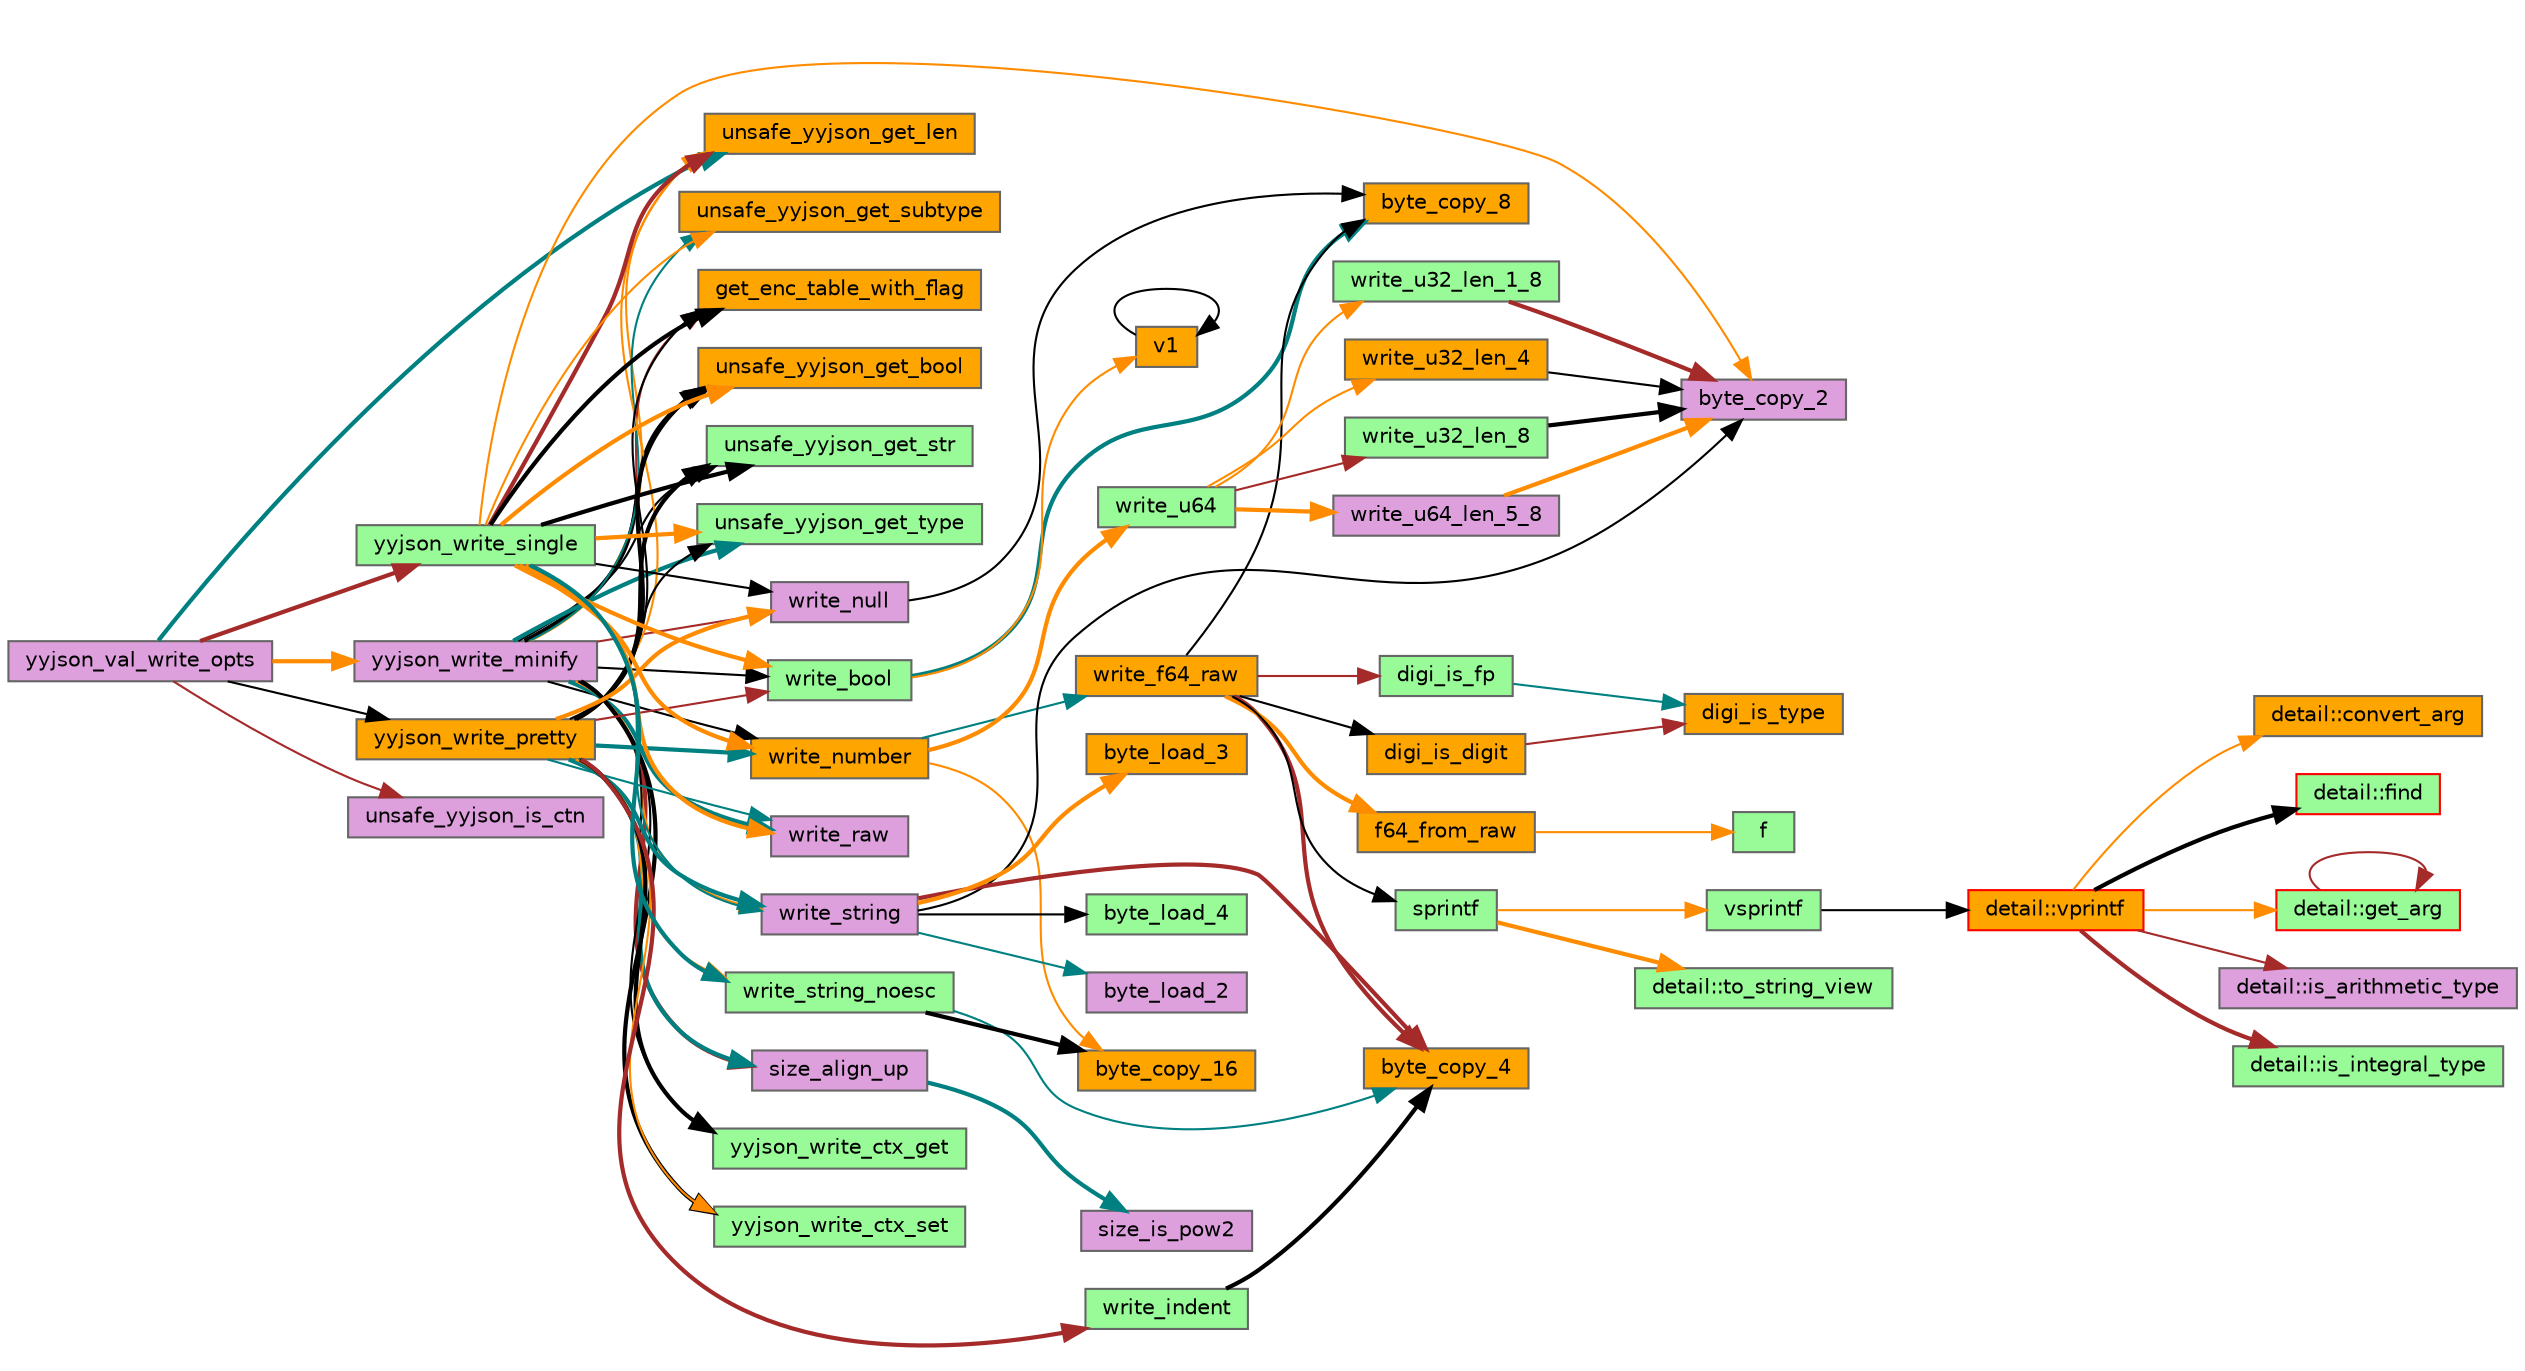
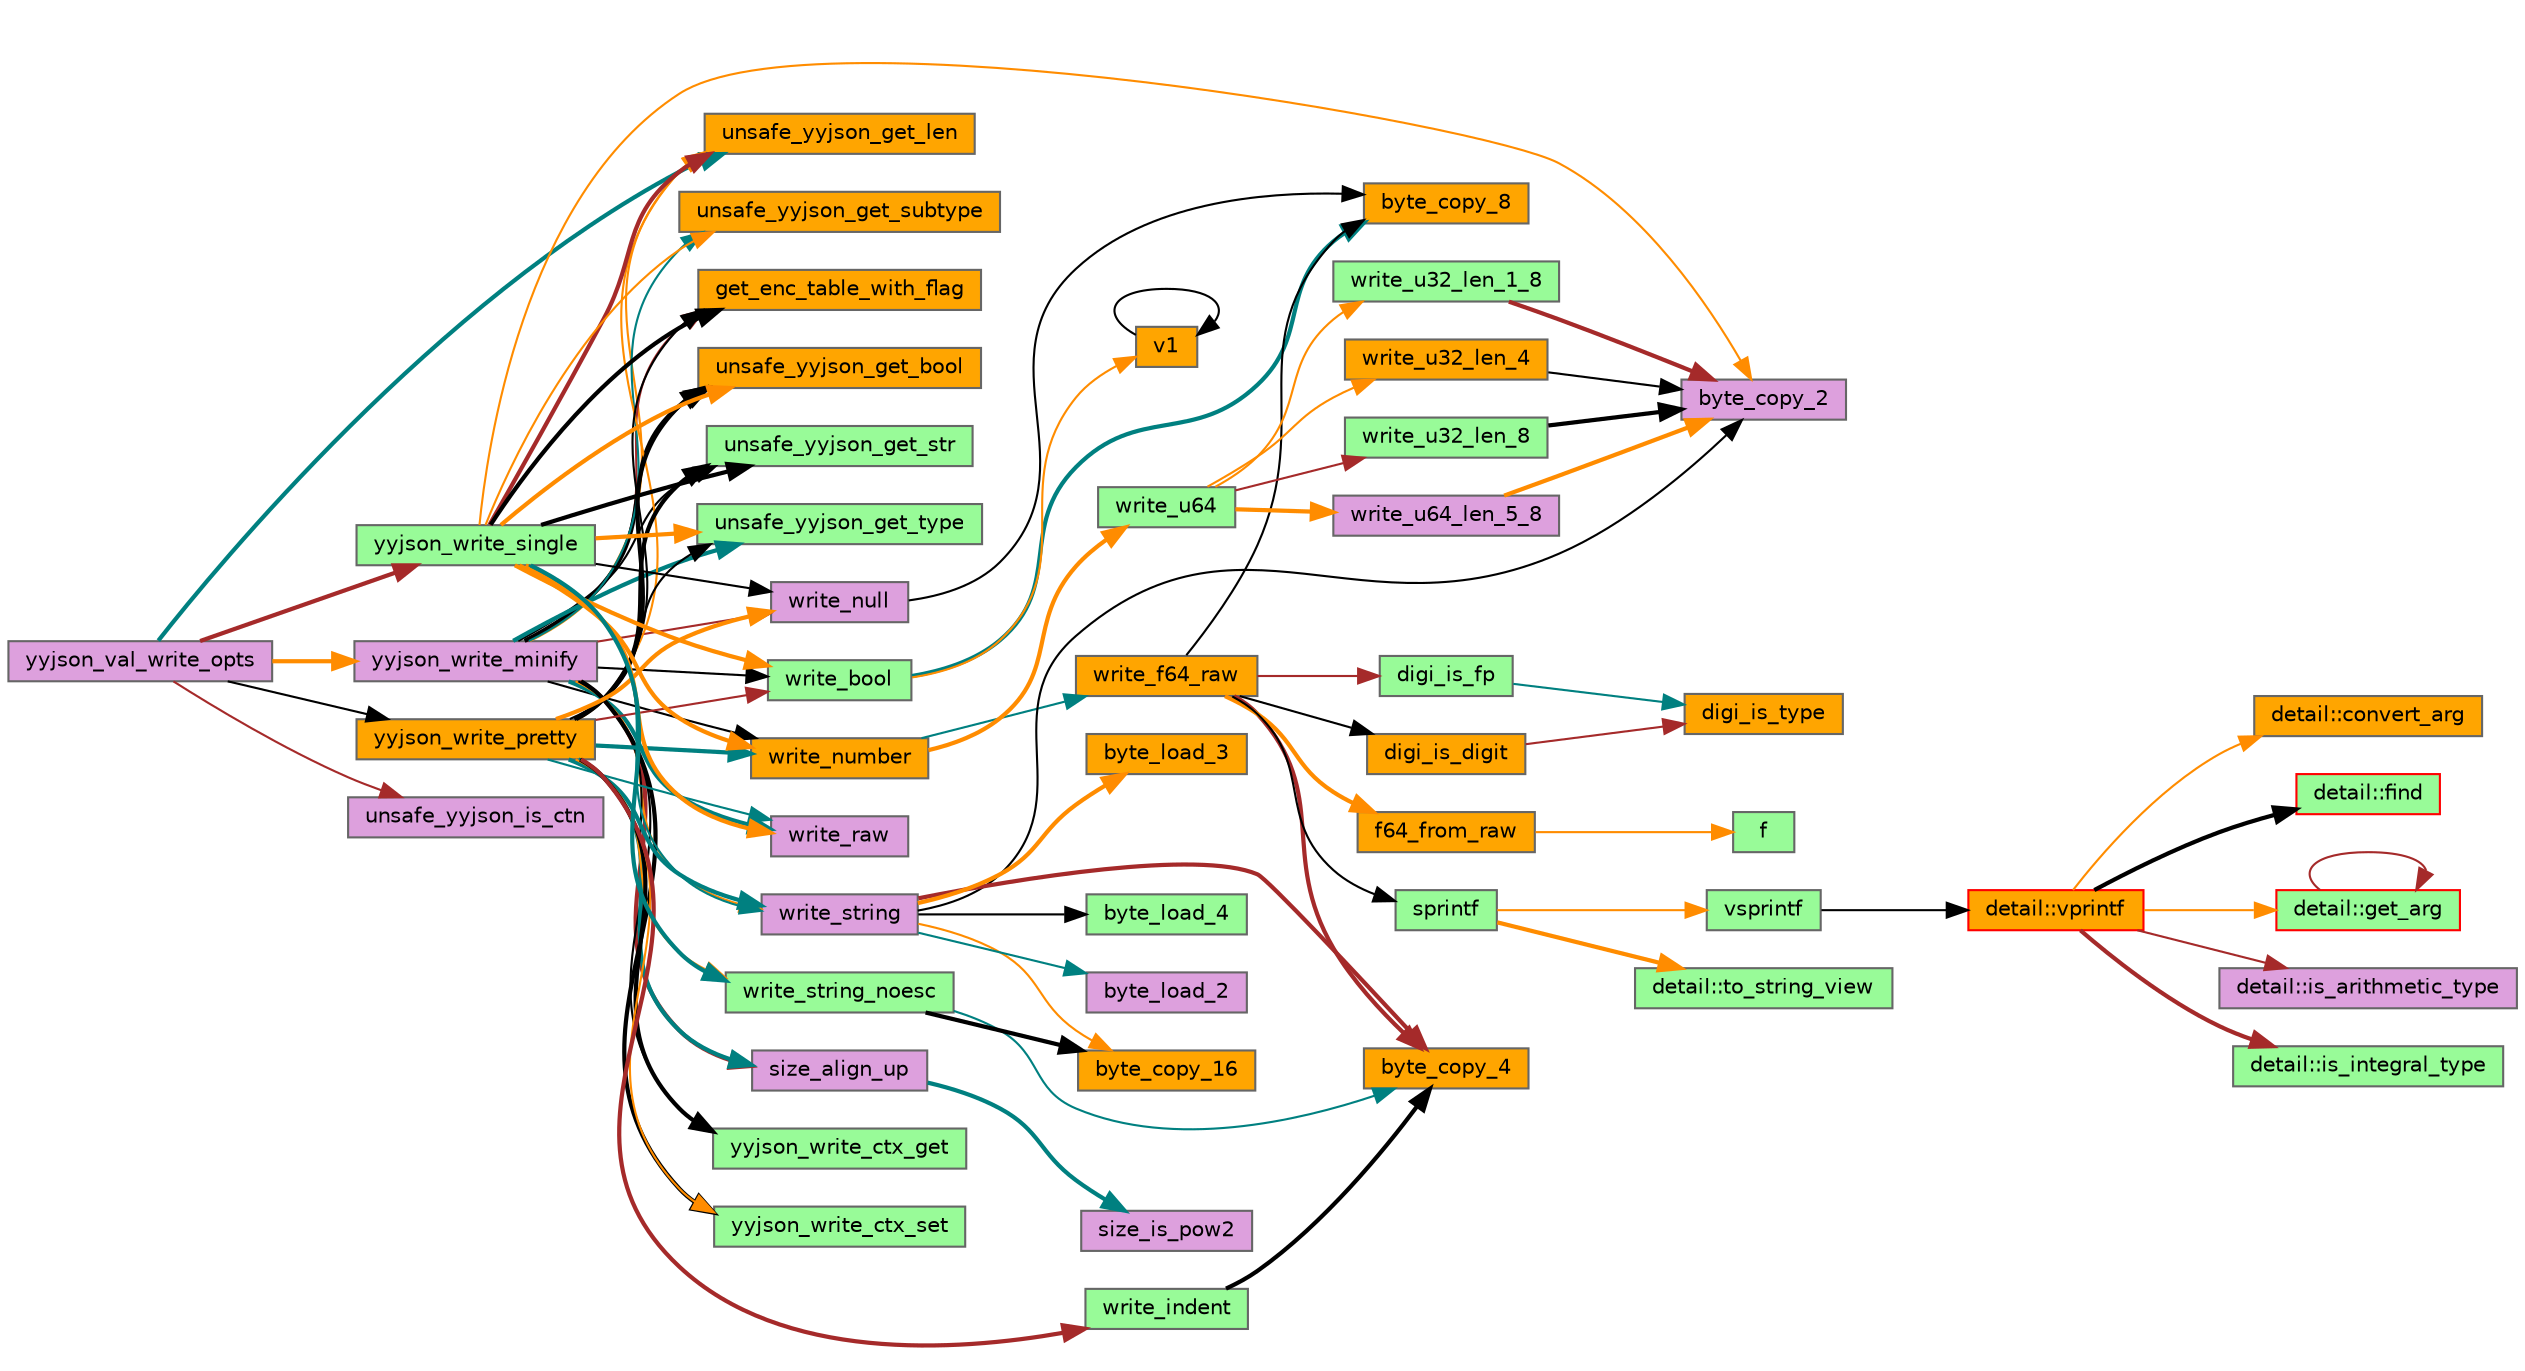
edge "write_number" -> "byte_copy_16": now "write_string" -> "byte_copy_16"
